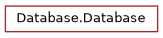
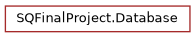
node "Database.Database": label "Database.Database" -> "SQFinalProject.Database"
